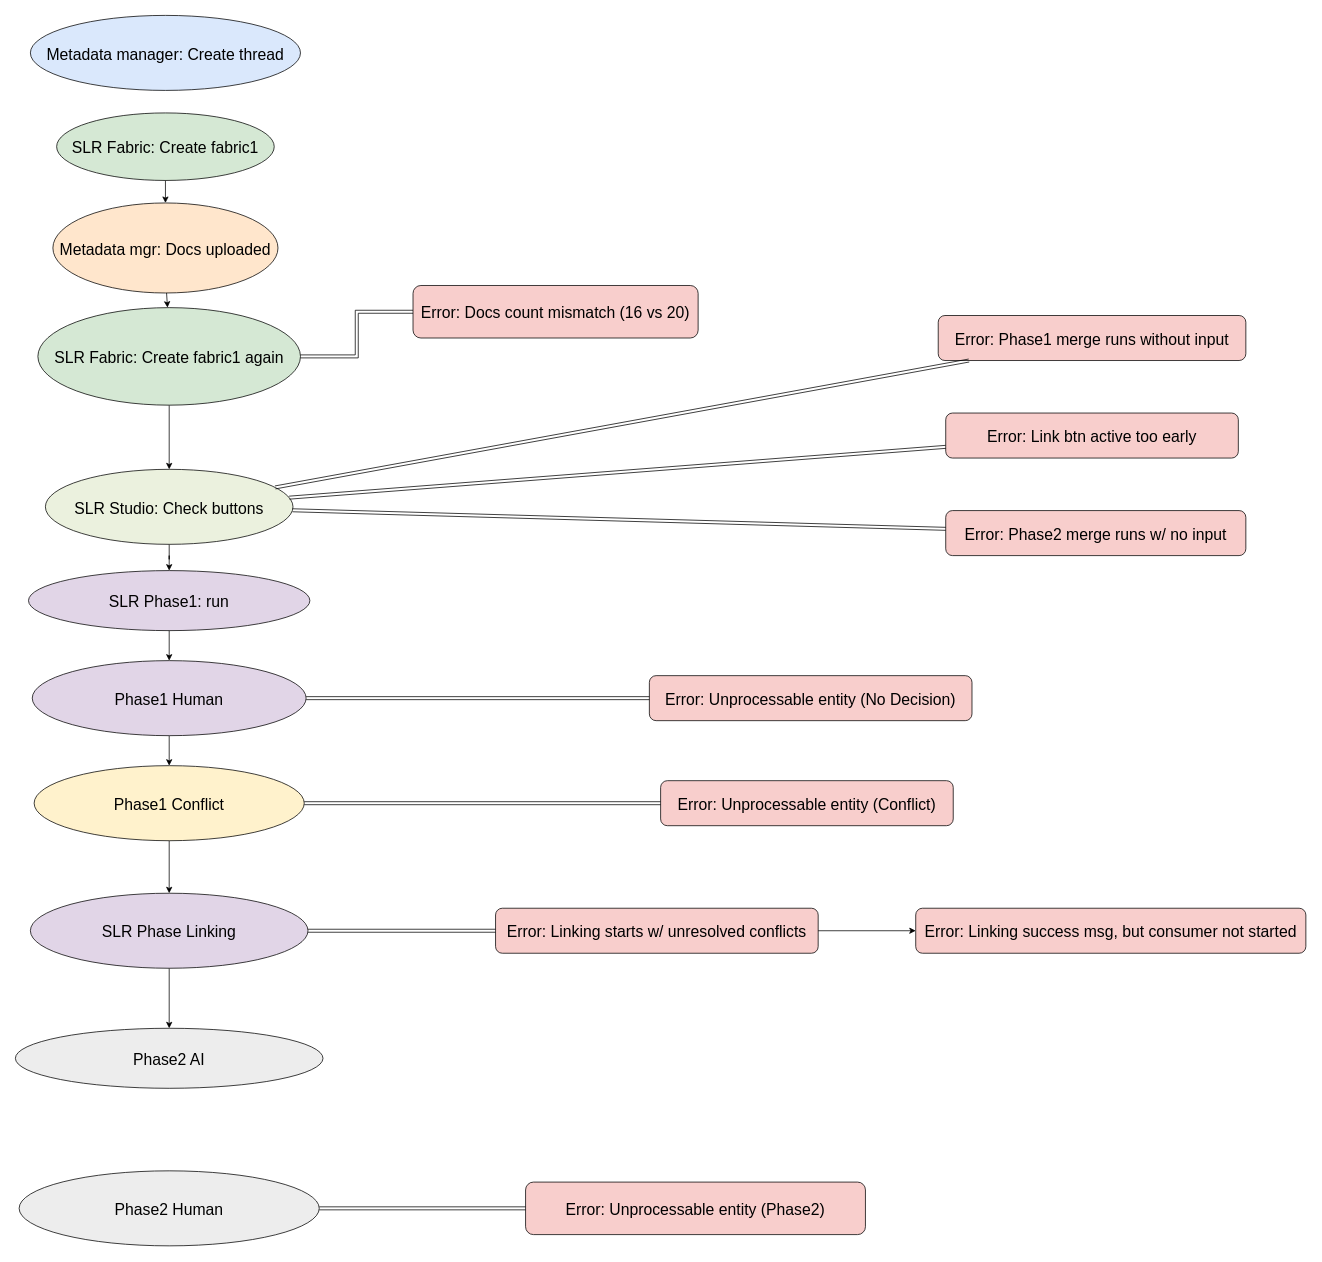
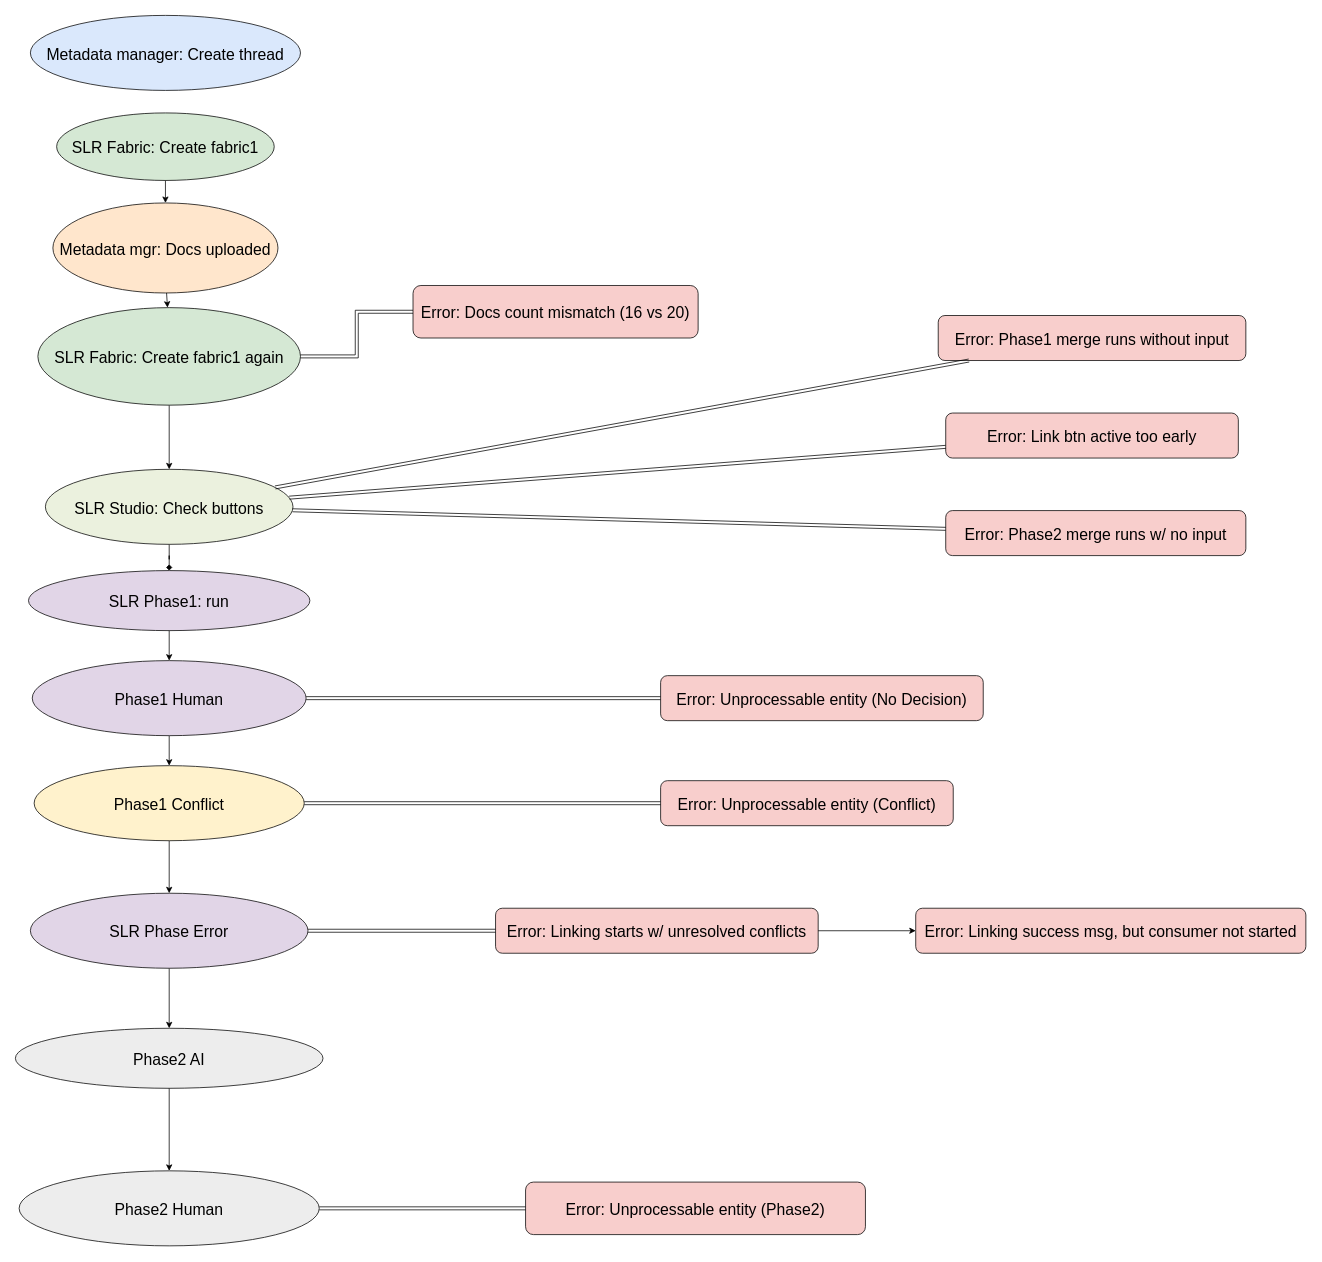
edge "SLR Studio: Check buttons" -> "SLR Phase1: run": arrowhead classic -> diamond
node "Error: Unprocessable entity (No Decision)": moved (810, 698) -> (822, 698)
node "SLR Phase Linking": label "SLR Phase Linking" -> "SLR Phase Error"
edge "Phase2 AI" -> "Phase2 Human": added
